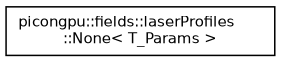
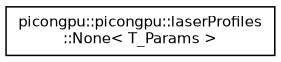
node "picongpu::fields::laserProfiles ::None< T_Params >": label "picongpu::fields::laserProfiles ::None< T_Params >" -> "picongpu::picongpu::laserProfiles ::None< T_Params >"
